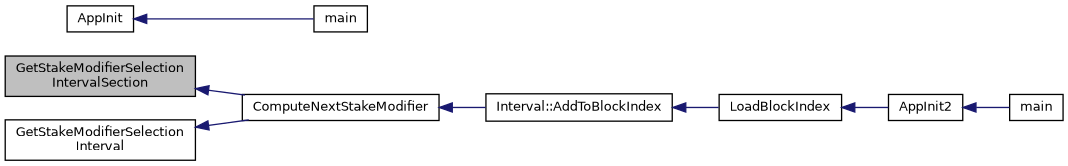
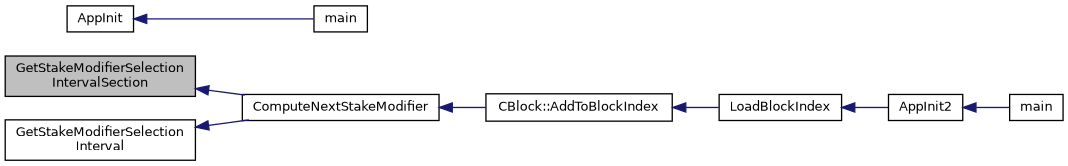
node "Interval::AddToBlockIndex": label "Interval::AddToBlockIndex" -> "CBlock::AddToBlockIndex"
